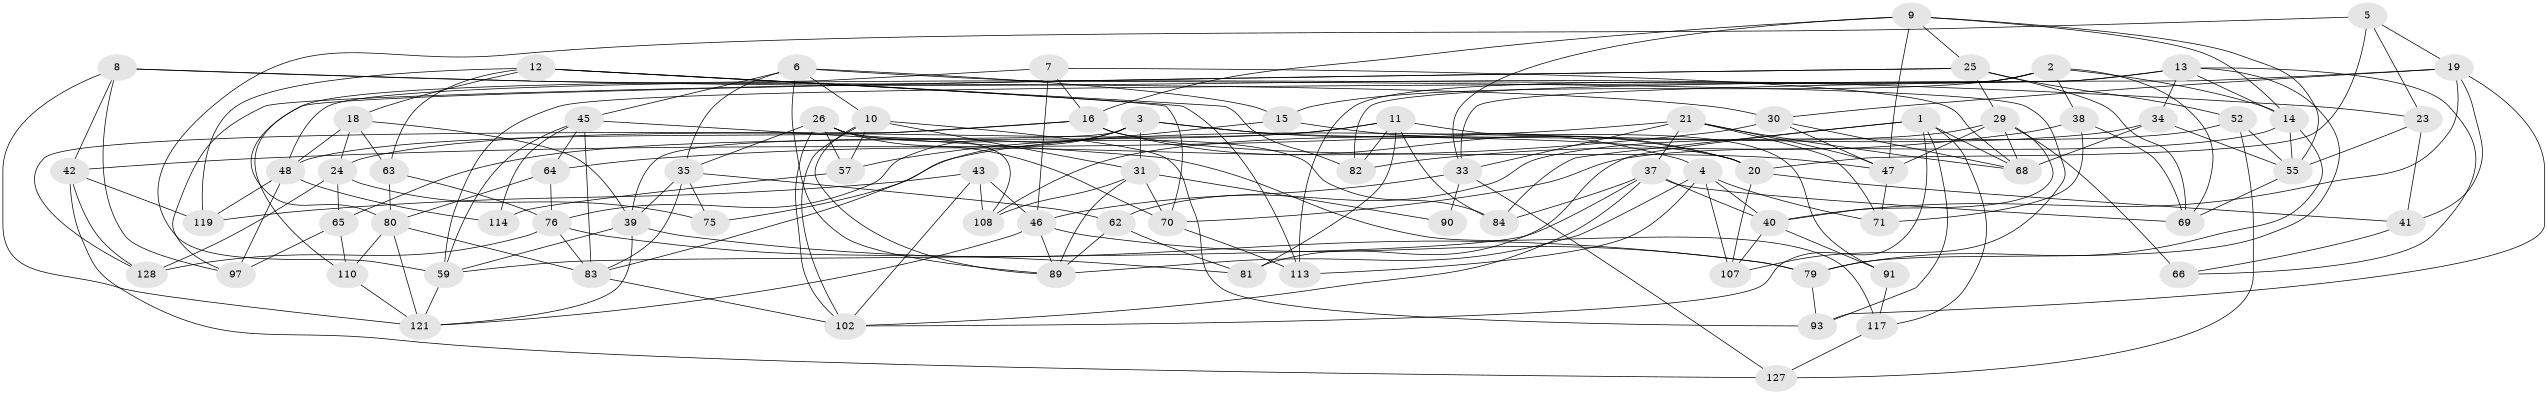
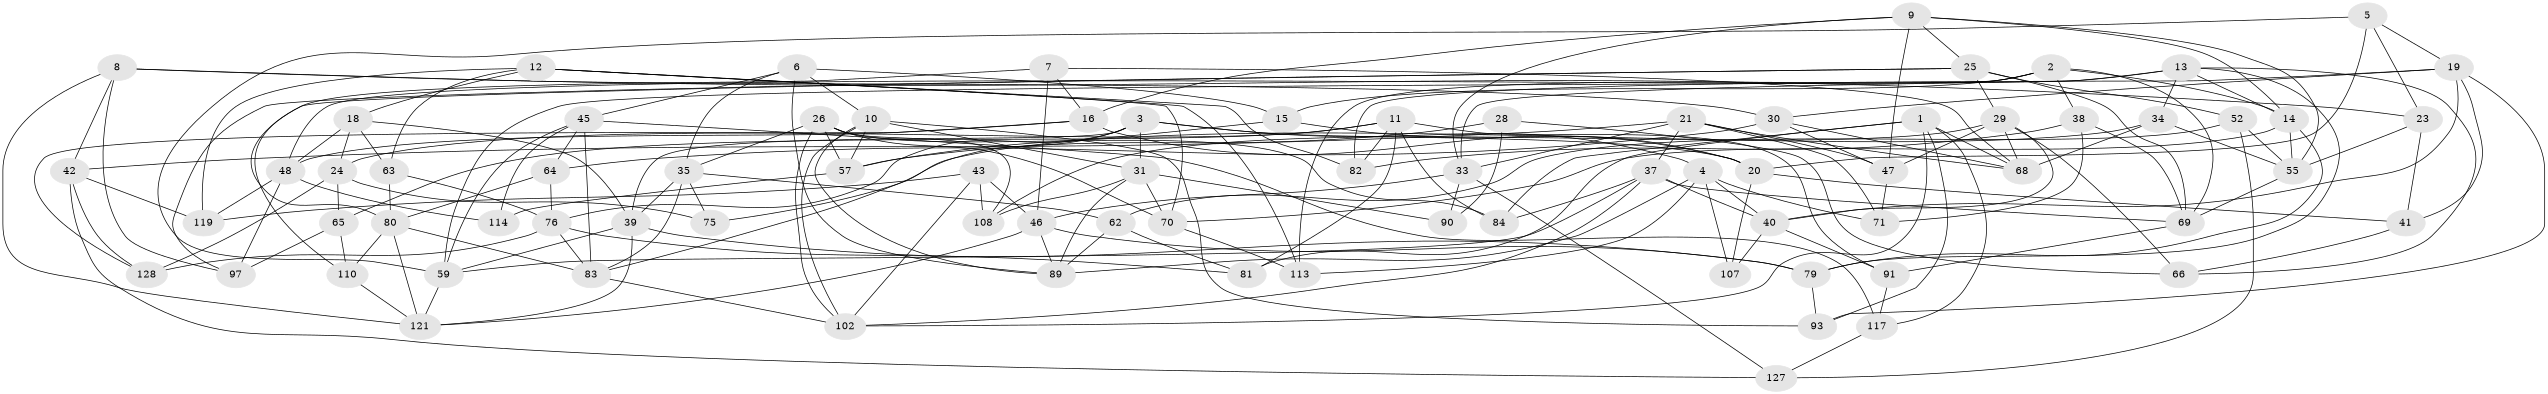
edge "6" -- "107": removed
node "28": added
edge "16" -- "47": removed
edge "69" -- "91": added
